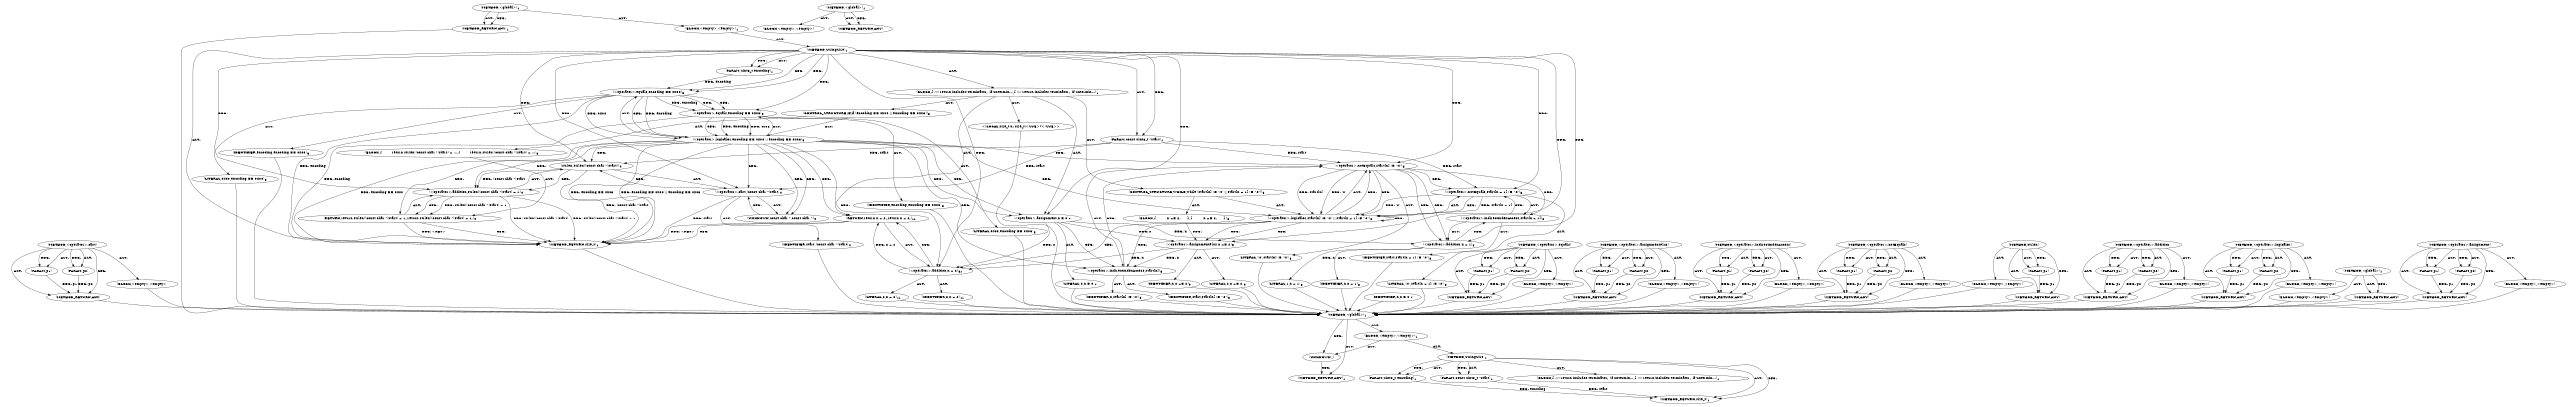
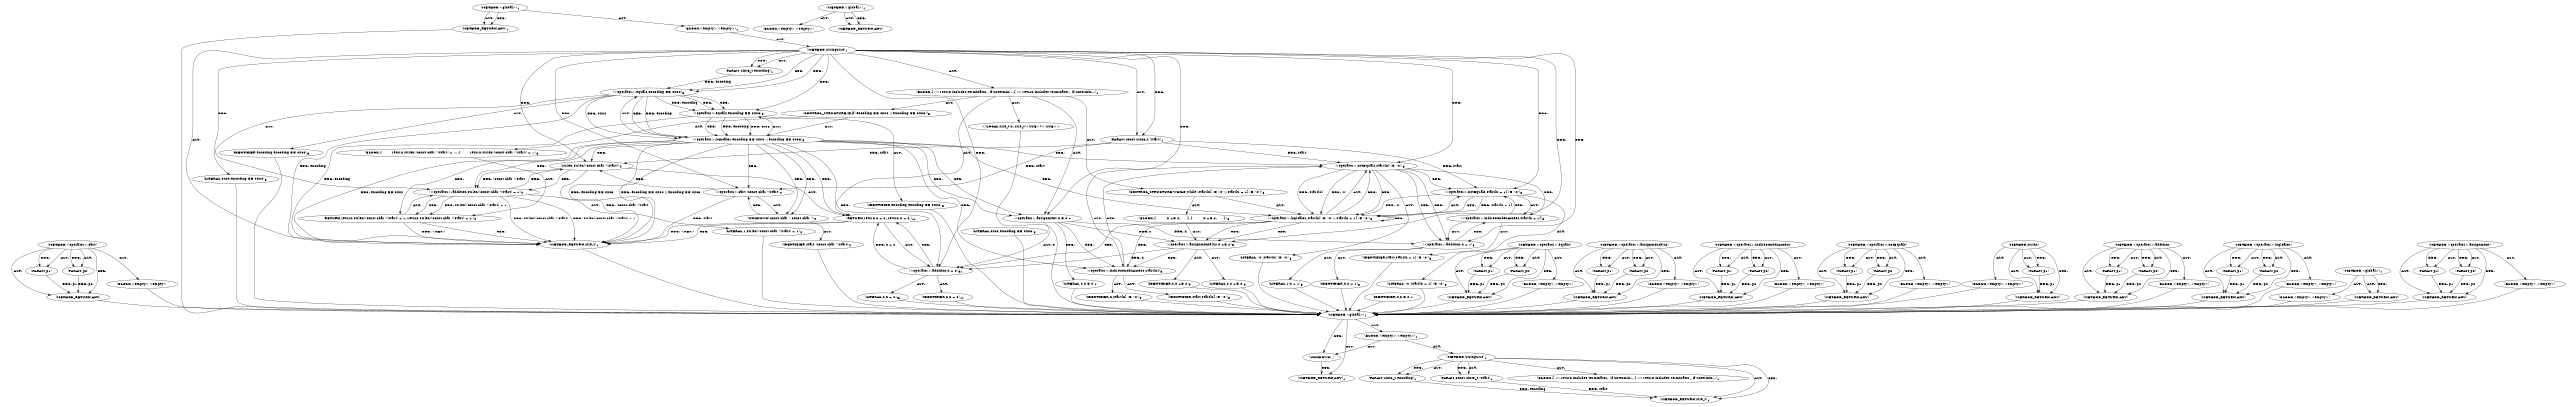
edge "(<operator>.equals,encoding == 0x03)" -> "(LITERAL,0x03,encoding == 0x03)": removed, label "AST:"
edge "(<operator>.logicalOr,encoding == 0x00 || encoding == 0x03)" -> "(<operator>.addition,strlen((const char *)start) + 1)": label "CDG: " -> "CFG: "
edge "(<operator>.addition,strlen((const char *)start) + 1)" -> "(strlen,strlen((const char *)start))": label "AST: " -> "DDG: "
edge "(strlen,strlen((const char *)start))" -> "(<operator>.cast,(const char *)start)": now "(strlen,strlen((const char *)start))" -> "(RETURN,return n + 2;,return n + 2;)"
edge "(<operator>.cast,(const char *)start)" -> "(IDENTIFIER,start,(const char *)start)": now "(UNKNOWN,const char *,const char *)" -> "(IDENTIFIER,start,(const char *)start)"
node "(LITERAL,1,strlen((const char *)start) + 1)": added
edge "(BLOCK,{          n += 2;      },{          n += 2;      })" -> "(<operator>.assignmentPlus,n += 2)": label "DDG: " -> "AST: "
edge "(<operator>.assignment,n = 0)" -> "(<operator>.addition,n + 2)": label "DDG: n" -> "AST: n"
edge "(<operator>.assignment,n = 0)" -> "(LITERAL,0,n = 0)": label "AST: " -> "DDG: "
edge "(<operator>.assignmentPlus,n += 2)" -> "(<operator>.indirectIndexAccess,start[n])": label "DDG: n" -> "CFG: "
edge "(<operator>.addition,n + 1)" -> "(LITERAL,1,n + 1)": label "DDG: n" -> "AST: "
node "(LITERAL,2,n + 2)": text "11" -> "61"
